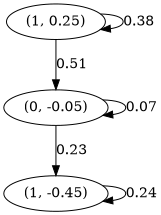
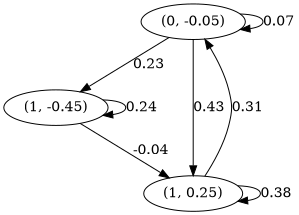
edge "(1, 0.25)" -> "(0, -0.05)": label "0.51" -> "0.31"
edge "(0, -0.05)" -> "(1, 0.25)": added, label "0.43"
edge "(1, -0.45)" -> "(1, 0.25)": added, label "-0.04"
